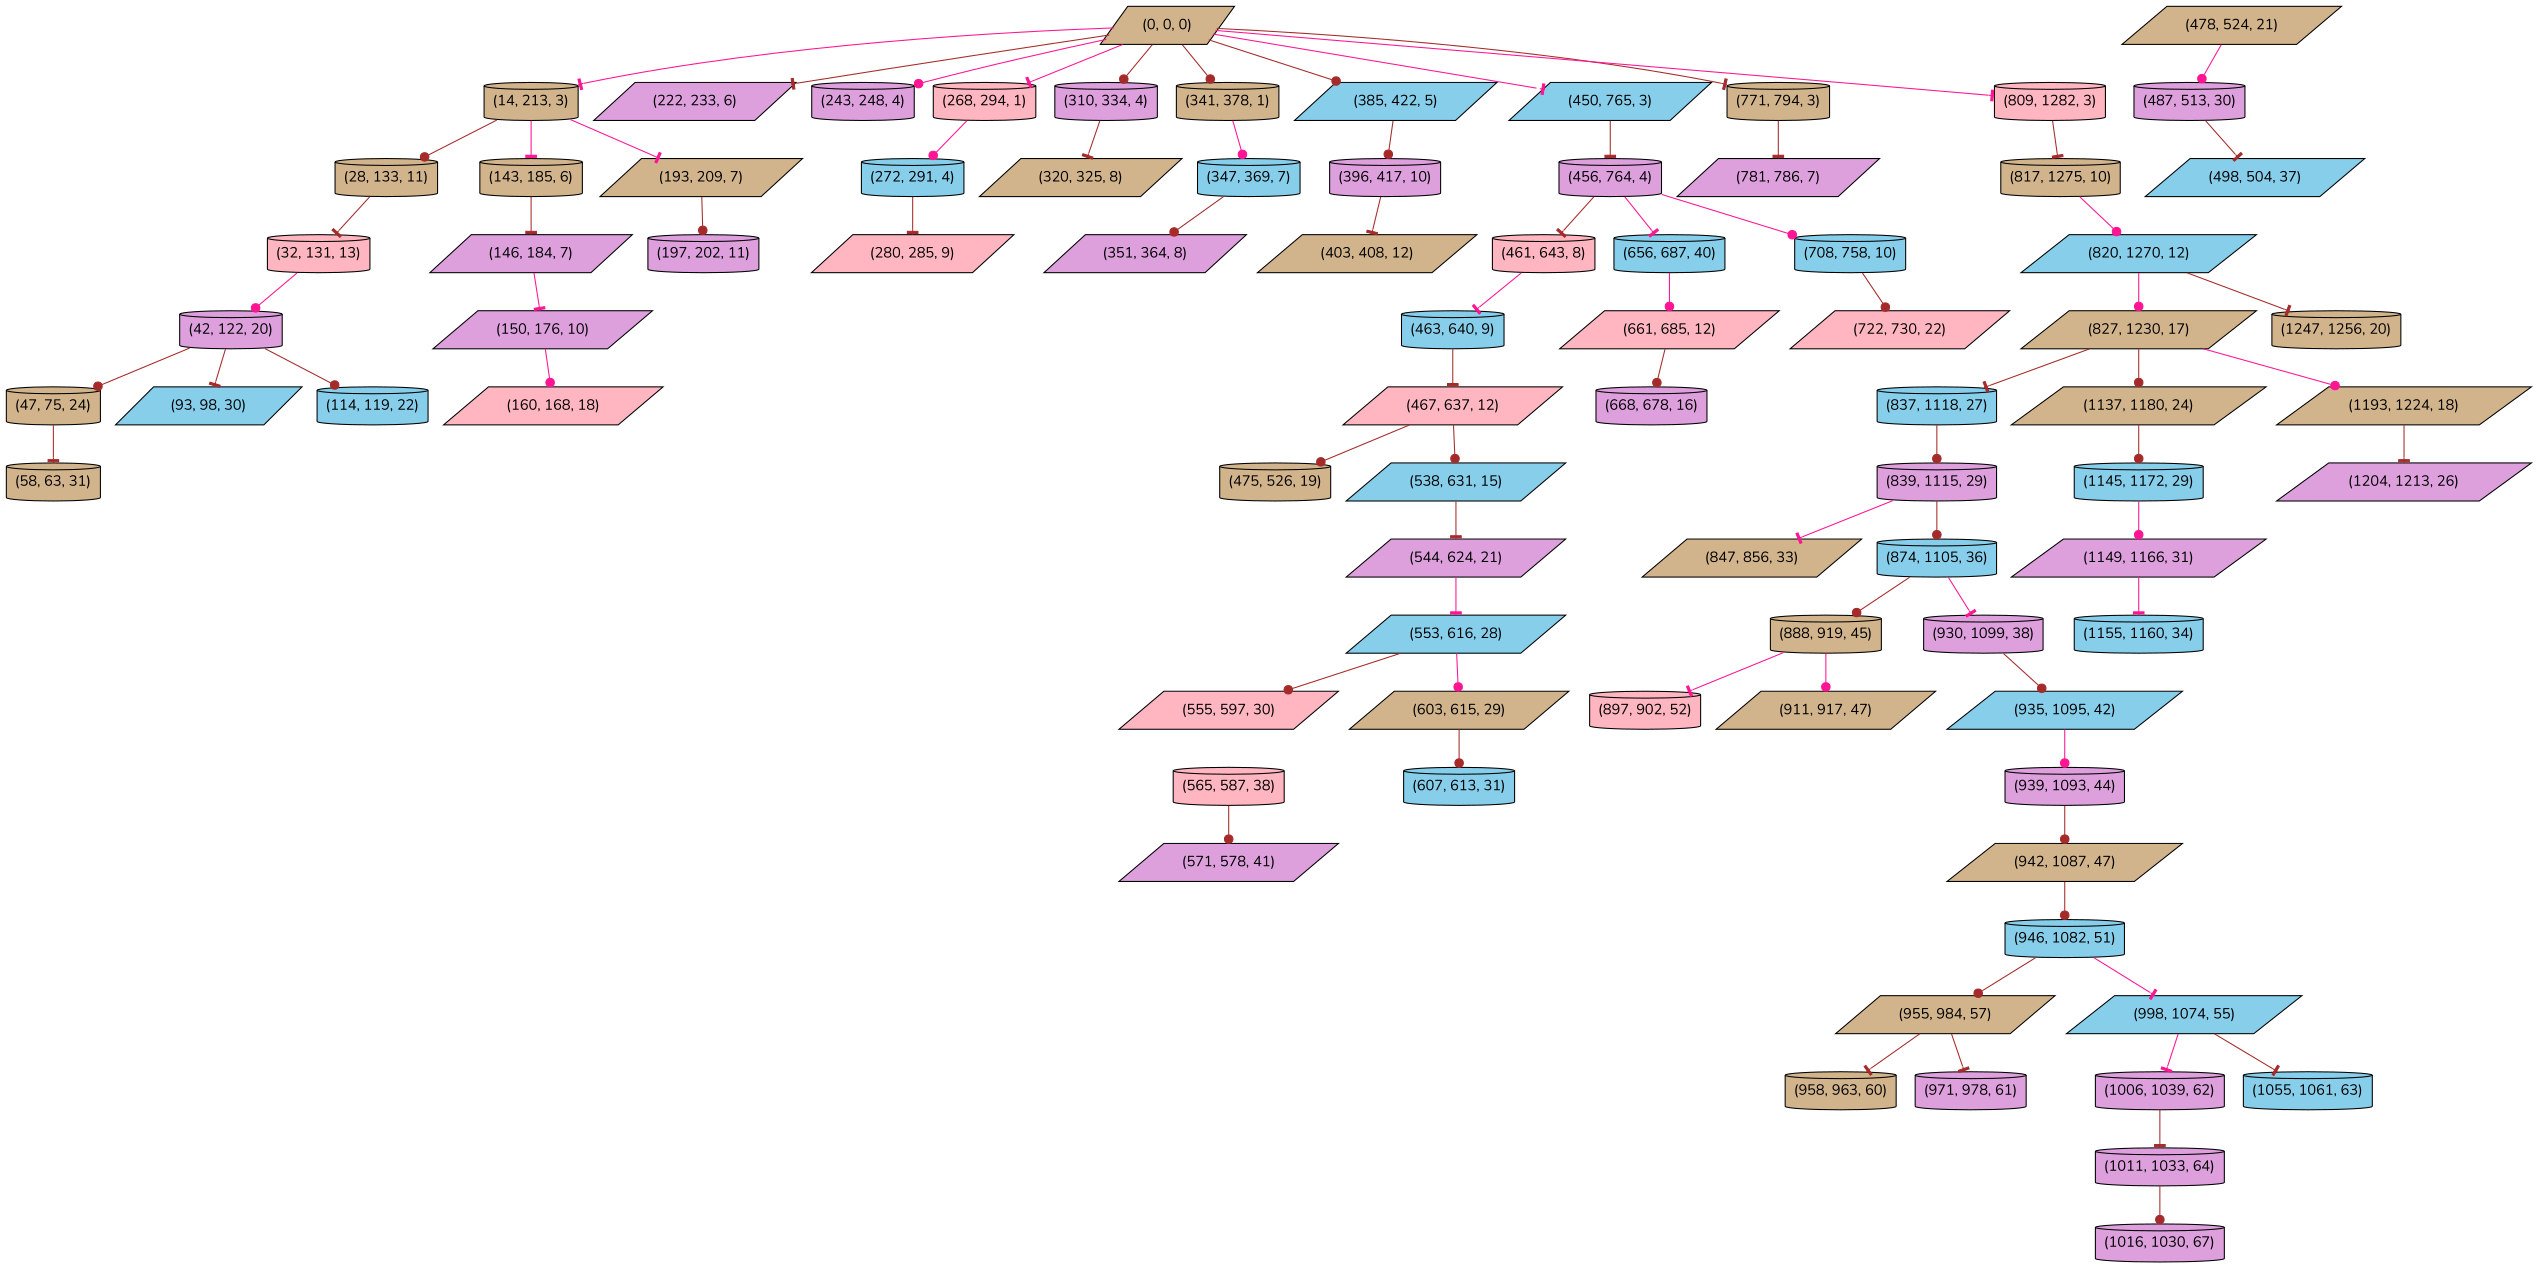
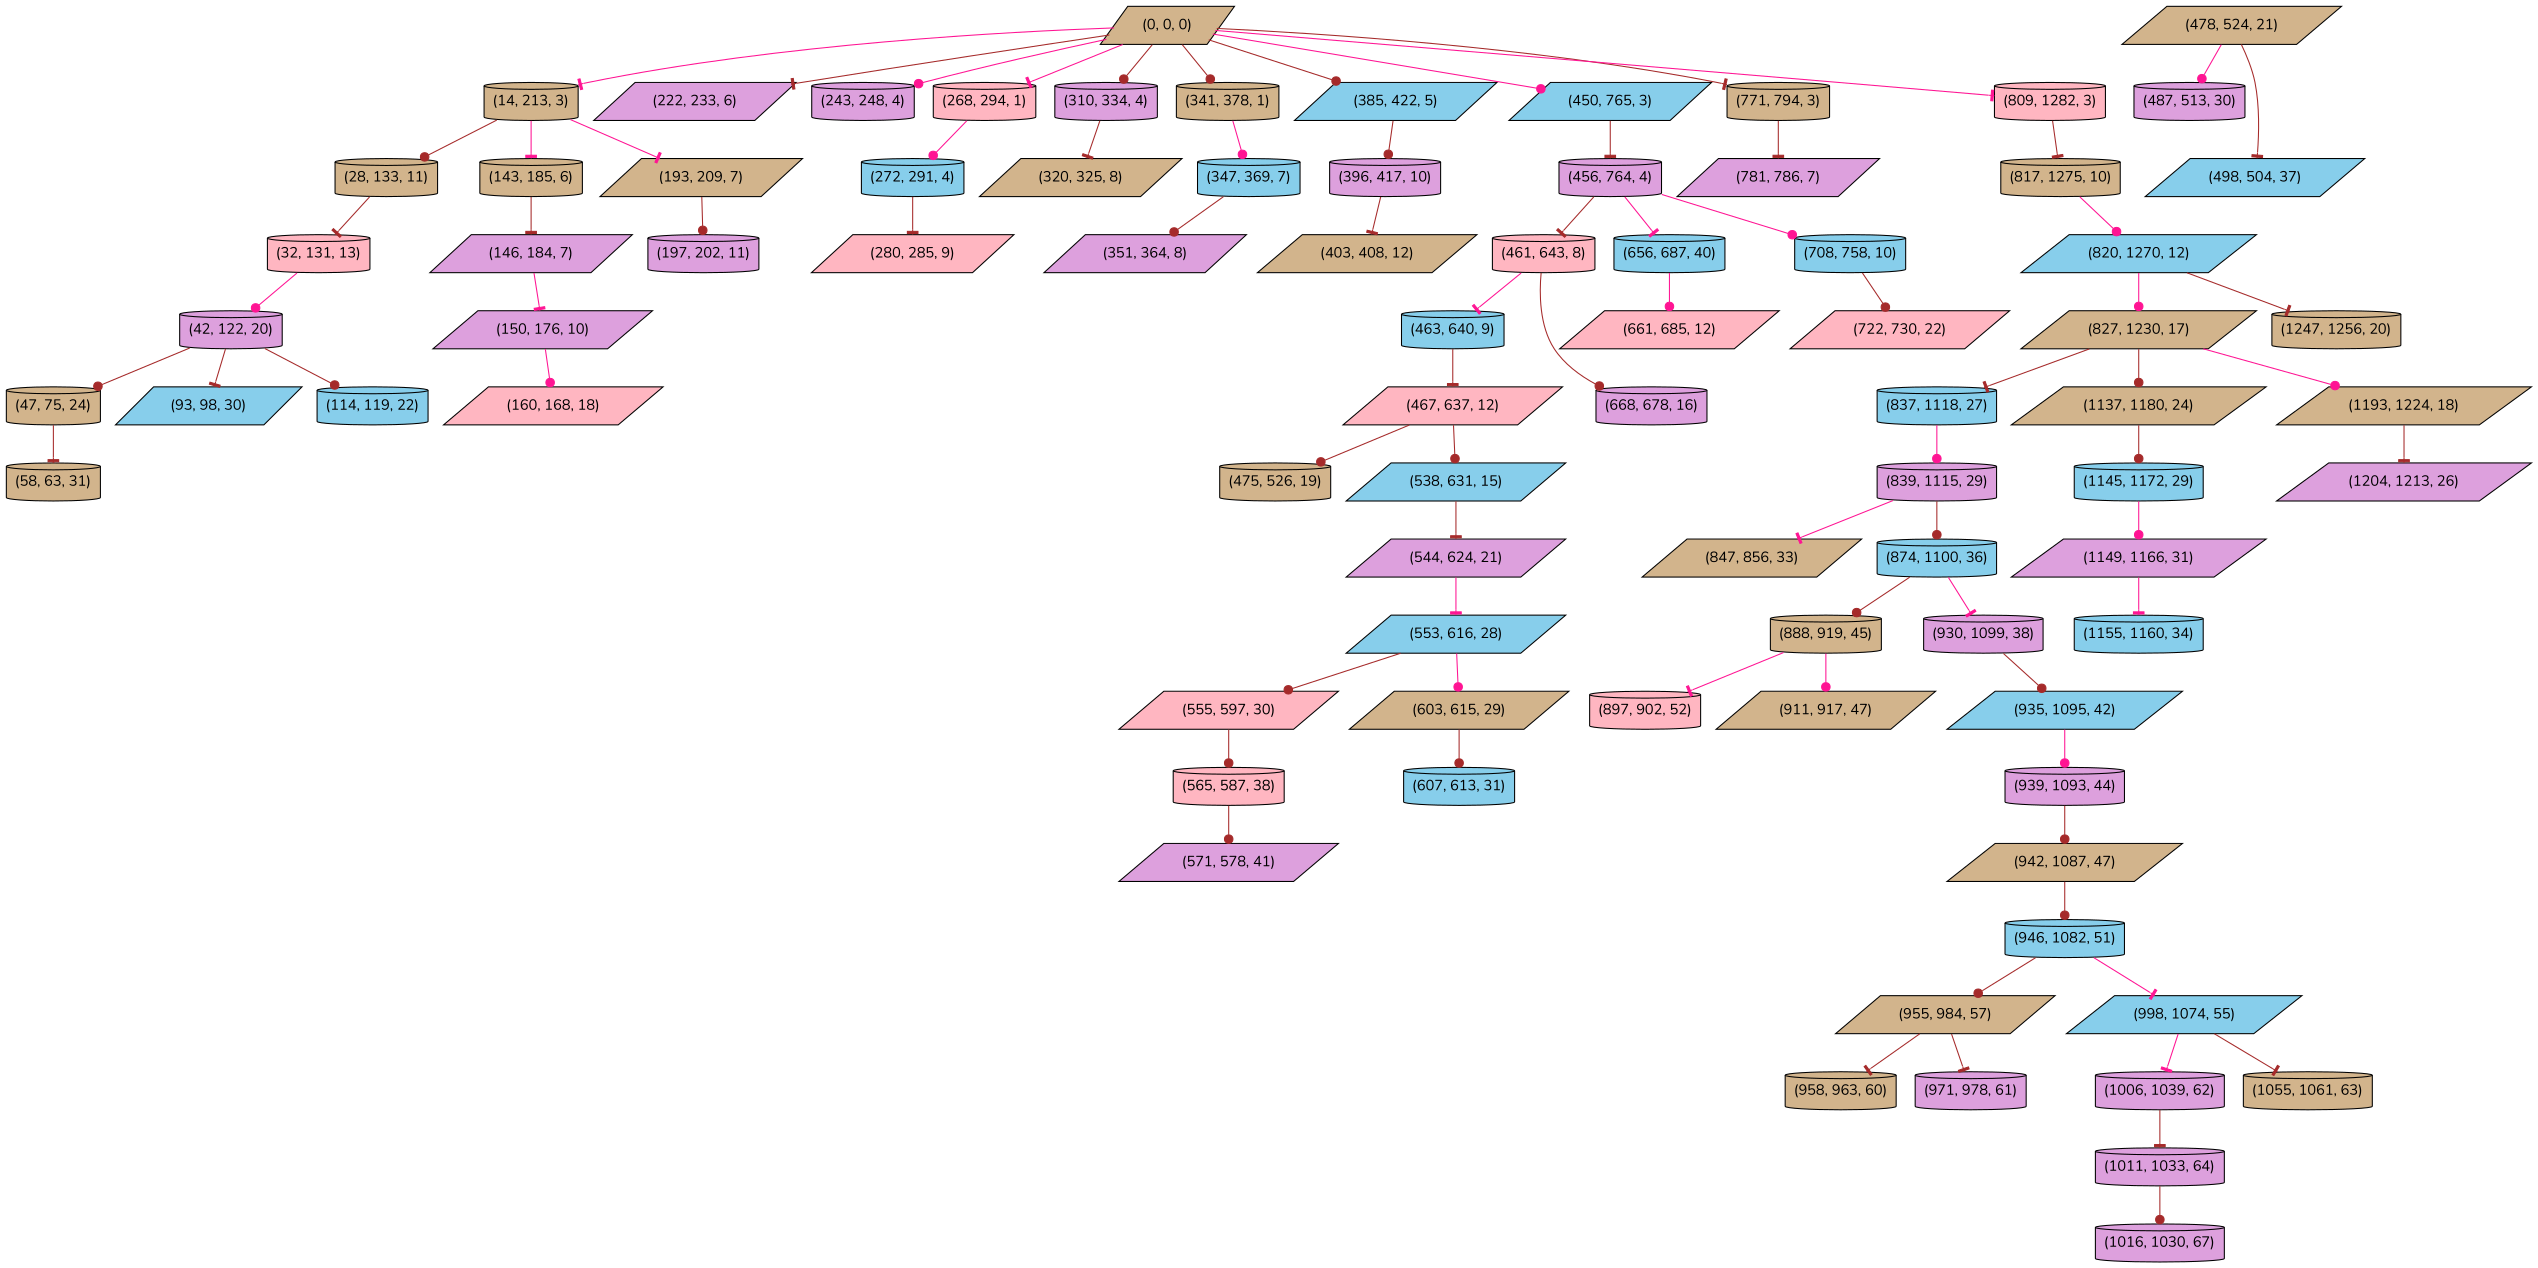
edge "(0, 0, 0)" -> "(450, 765, 3)": arrowhead tee -> dot
edge "(487, 513, 30)" -> "(498, 504, 37)": now "(478, 524, 21)" -> "(498, 504, 37)"
edge "(661, 685, 12)" -> "(668, 678, 16)": now "(461, 643, 8)" -> "(668, 678, 16)"
edge "(837, 1118, 27)" -> "(839, 1115, 29)": color brown -> deeppink
node "(874, 1105, 36)": label "(874, 1105, 36)" -> "(874, 1100, 36)"
edge "(555, 597, 30)" -> "(565, 587, 38)": added
node "(1055, 1061, 63)": fillcolor skyblue -> tan
